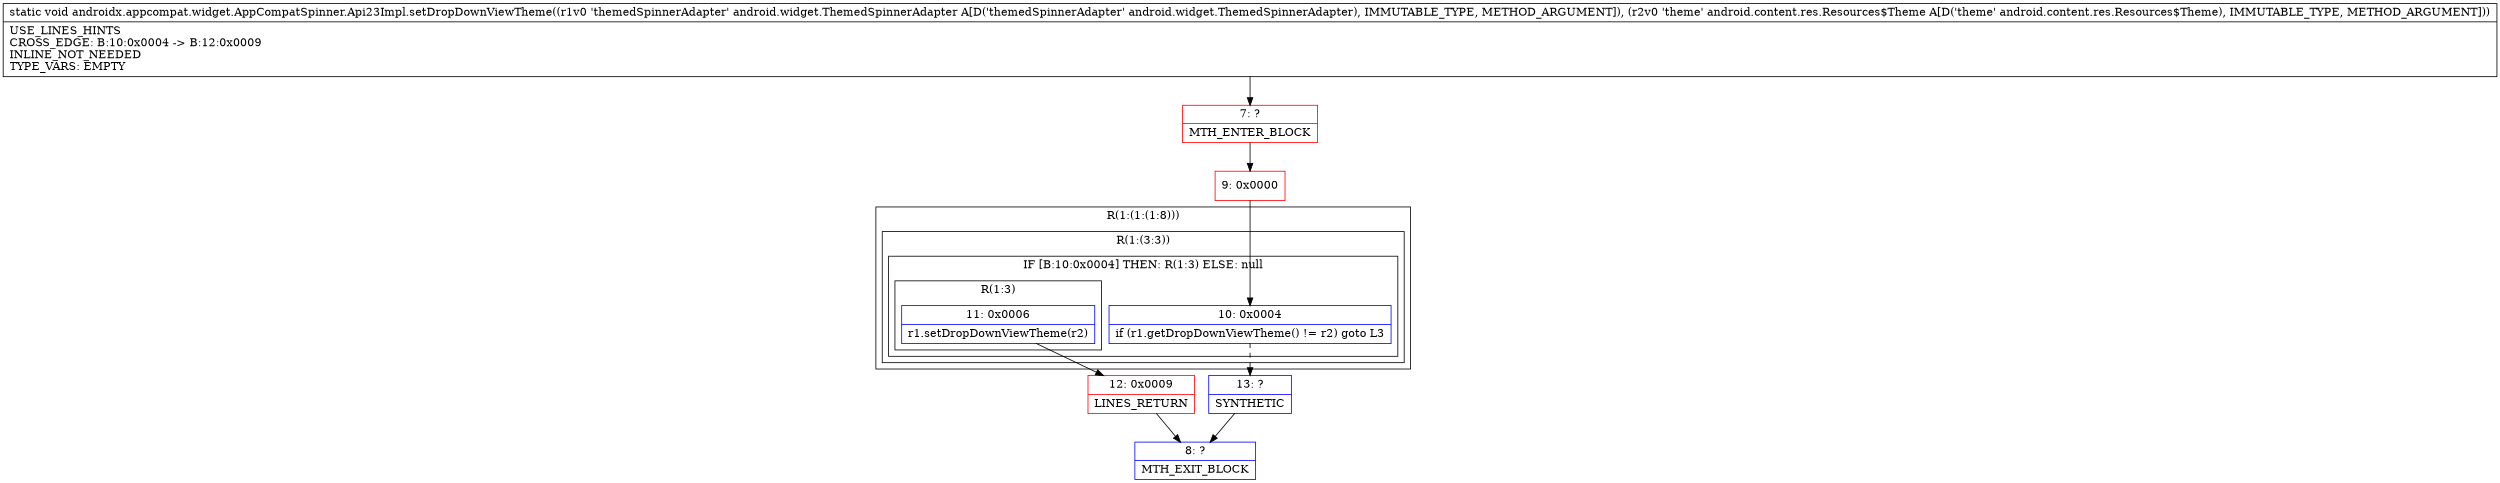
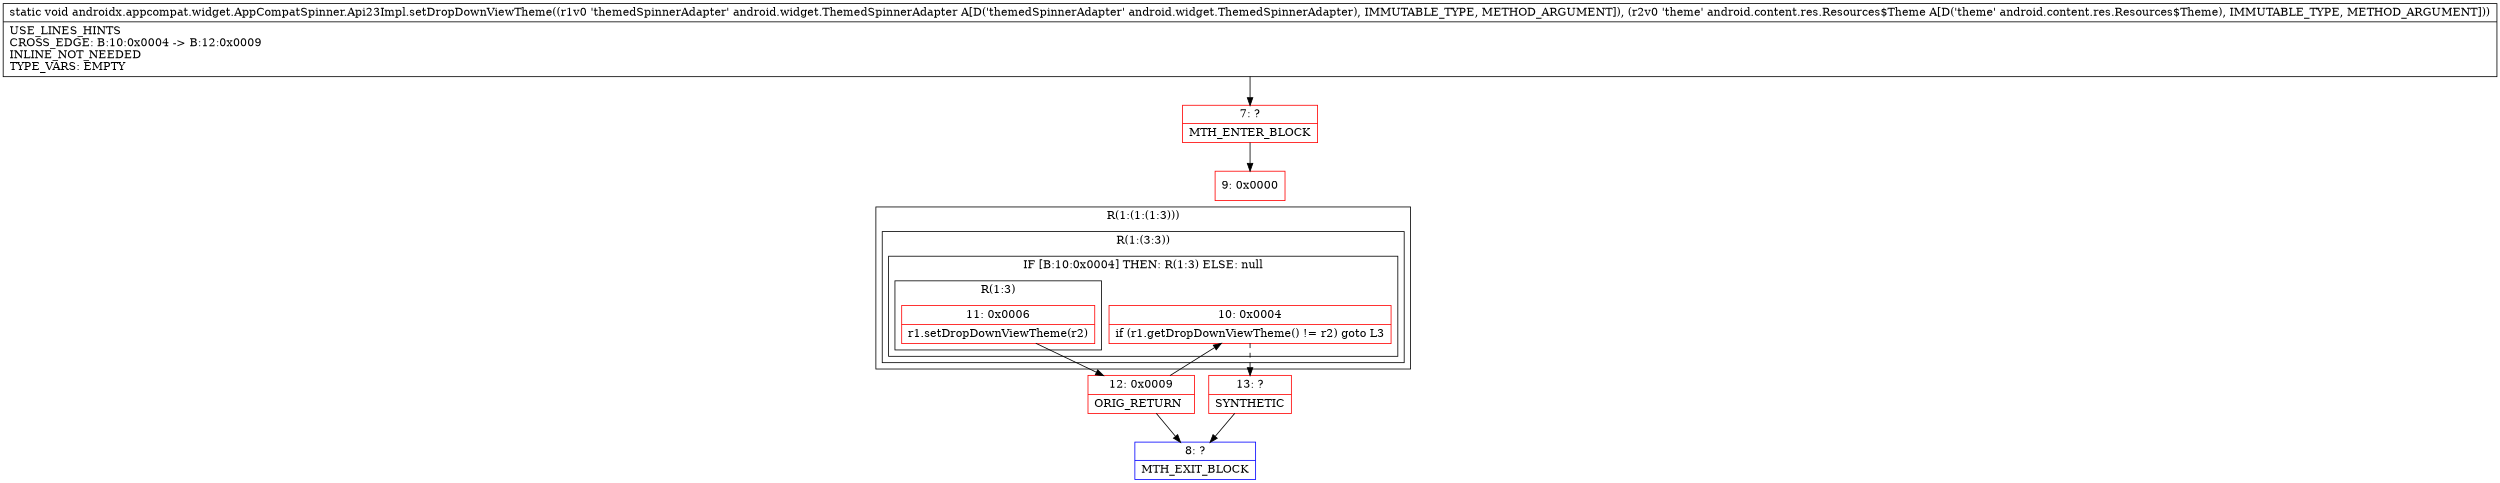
cluster "R(1:(1:(1:8)))": label "R(1:(1:(1:8)))" -> "R(1:(1:(1:3)))"
edge "9: 0x0000" -> "10: 0x0004": now "12: 0x0009" -> "10: 0x0004"
node "11: 0x0006": color blue -> red
node "10: 0x0004": color blue -> red
node "13: ?": color blue -> red
node "12: 0x0009": text "LINES_RETURN" -> "ORIG_RETURN"
